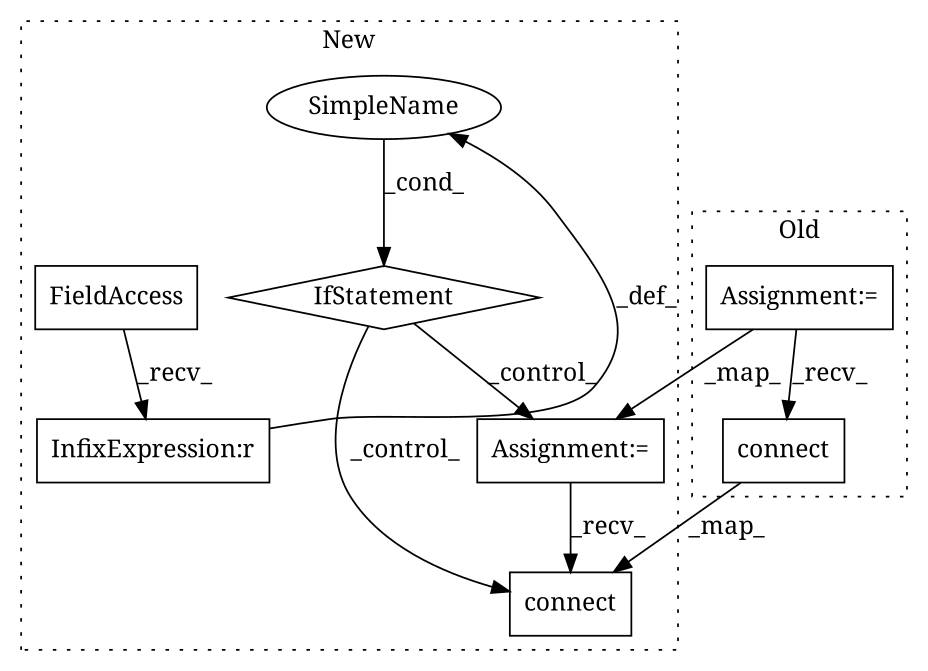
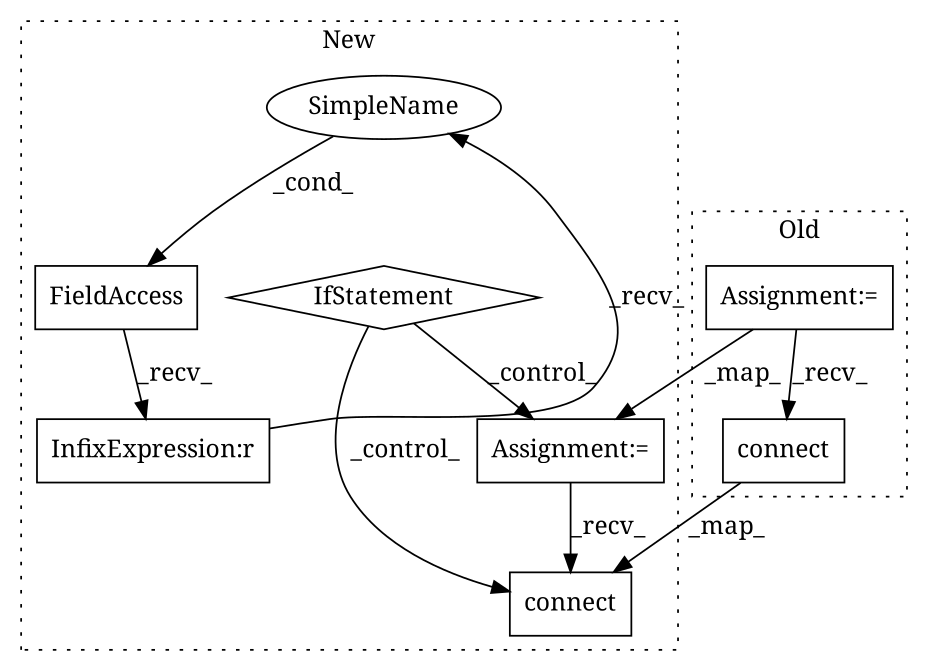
edge "SimpleName" -> "IfStatement": now "SimpleName" -> "FieldAccess"
edge "InfixExpression:r" -> "SimpleName": label "_def_" -> "_recv_"
